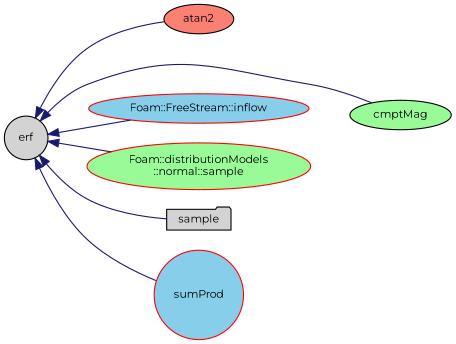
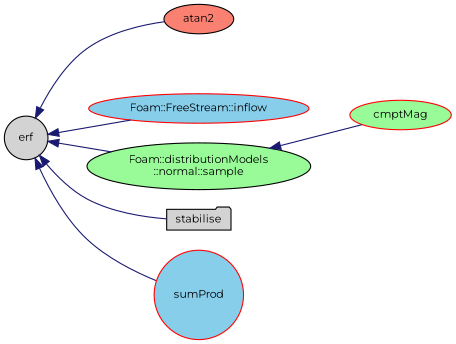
edge "cmptMag" -> "erf": now "cmptMag" -> "Foam::distributionModels ::normal::sample"
node "cmptMag": color black -> red
node "Foam::distributionModels ::normal::sample": color red -> black
node "sample": label "sample" -> "stabilise"
